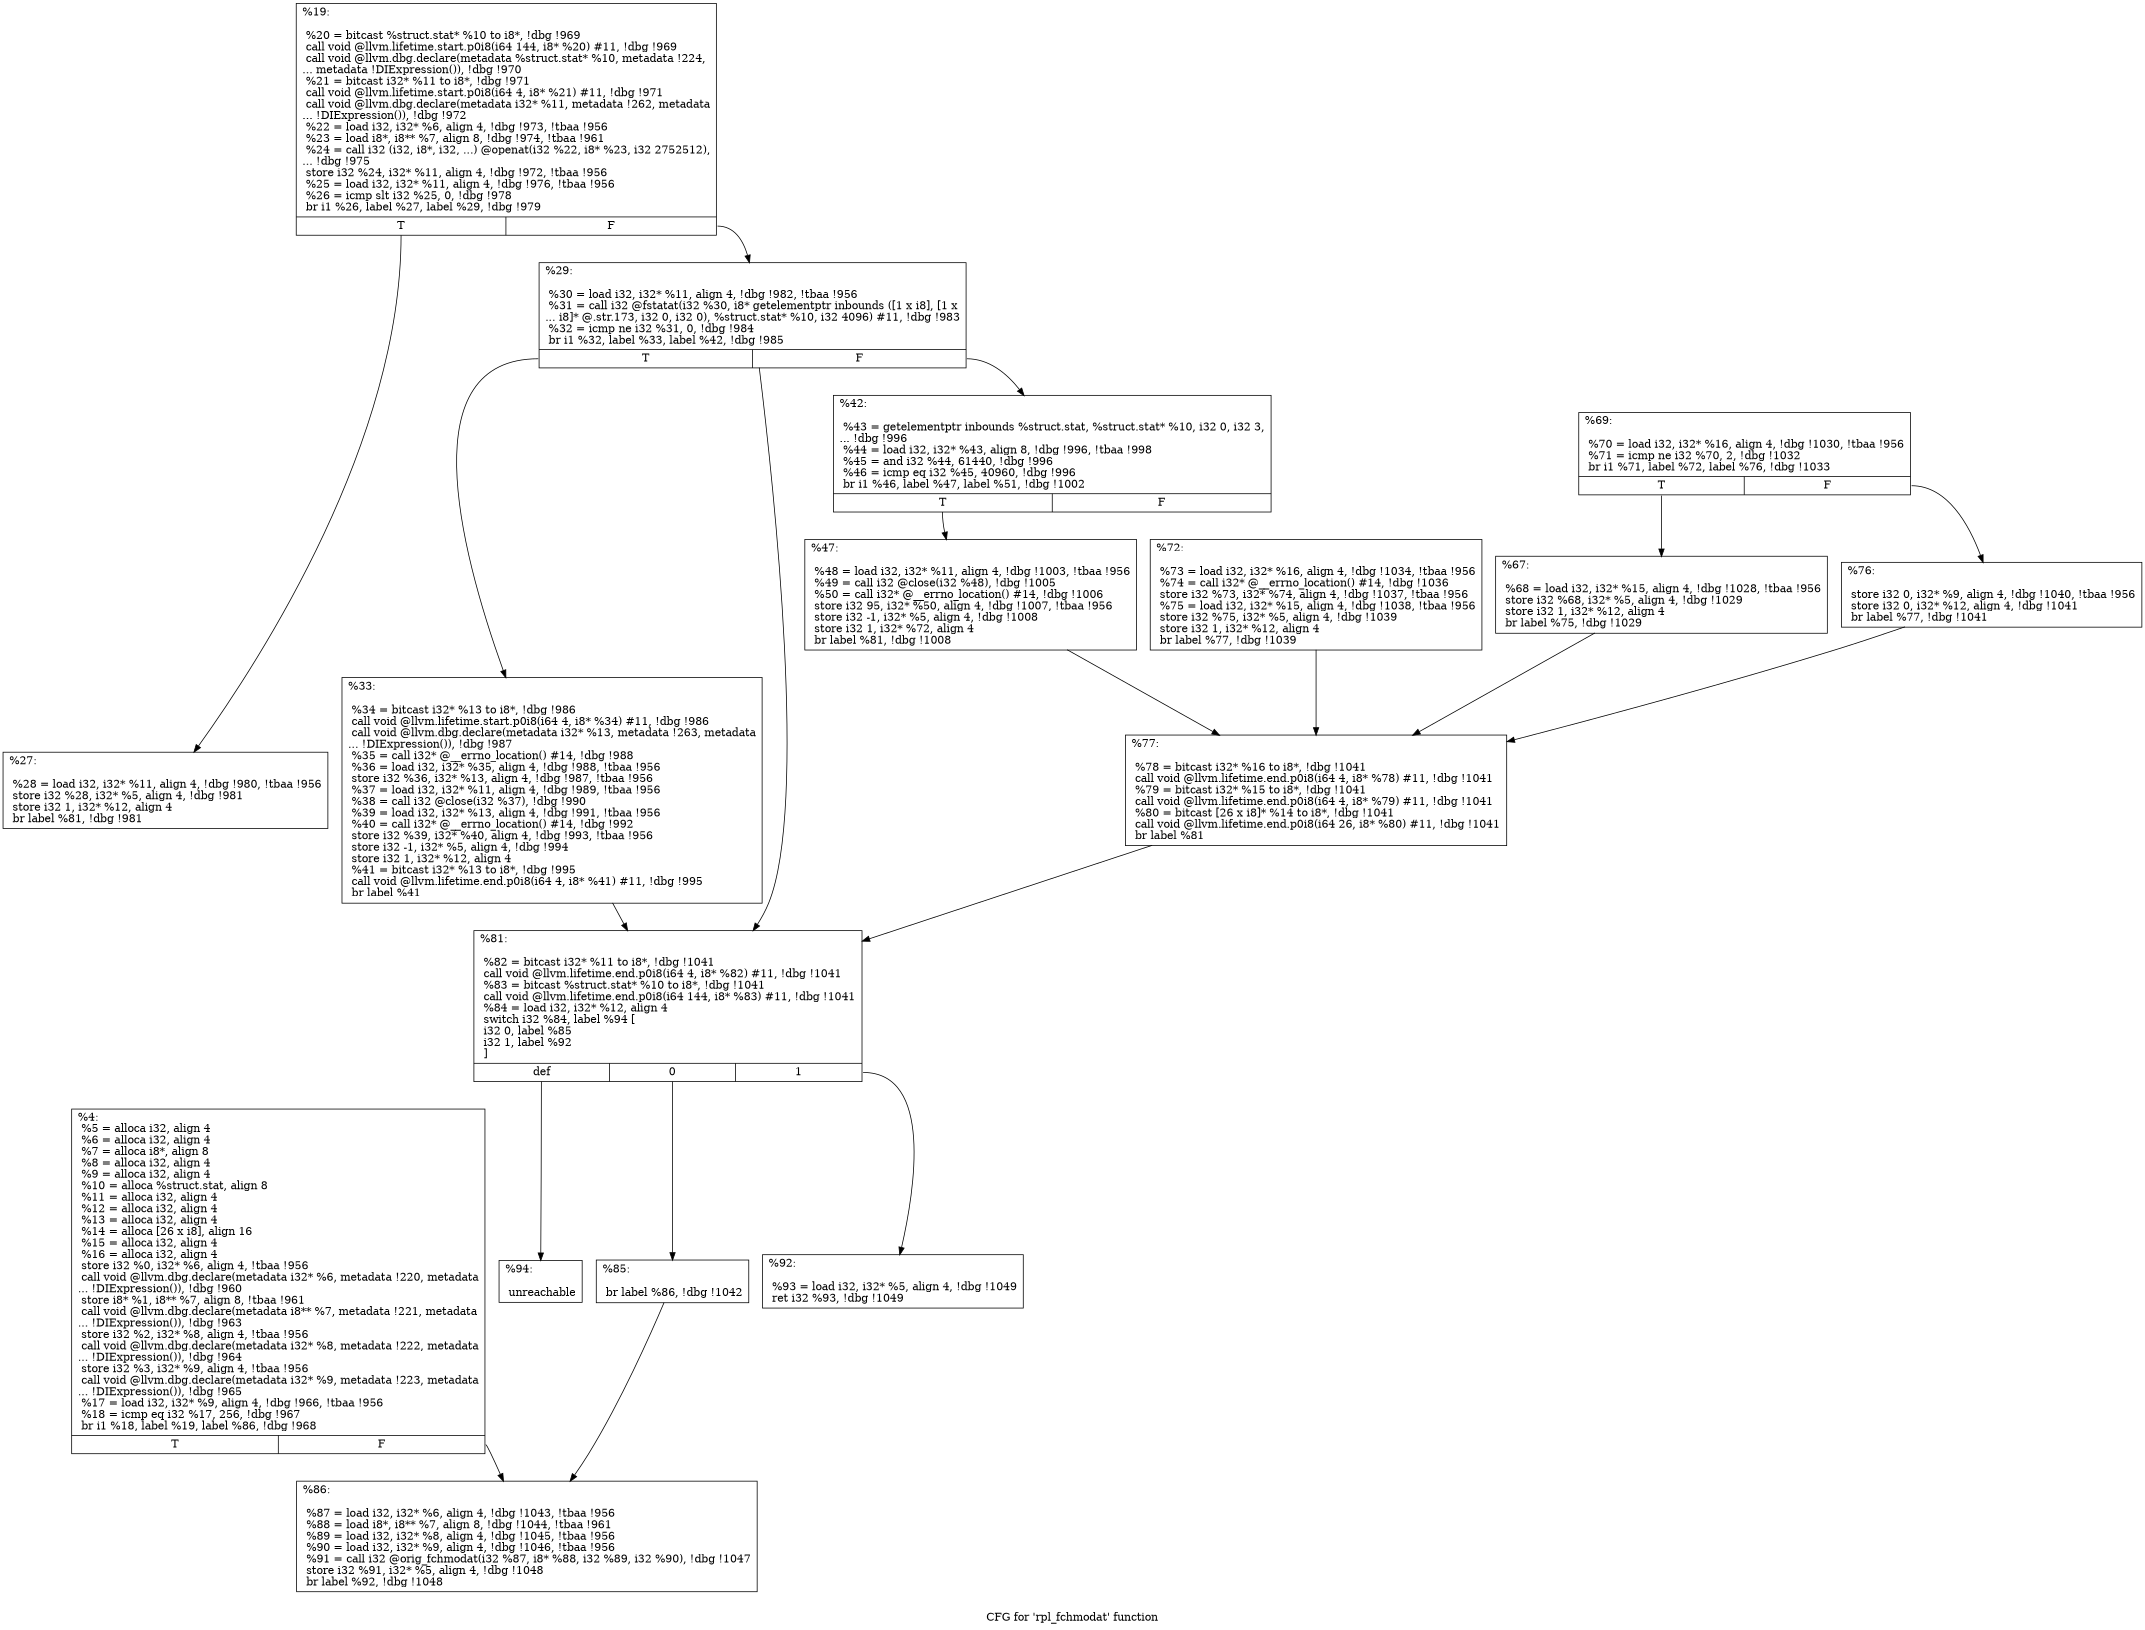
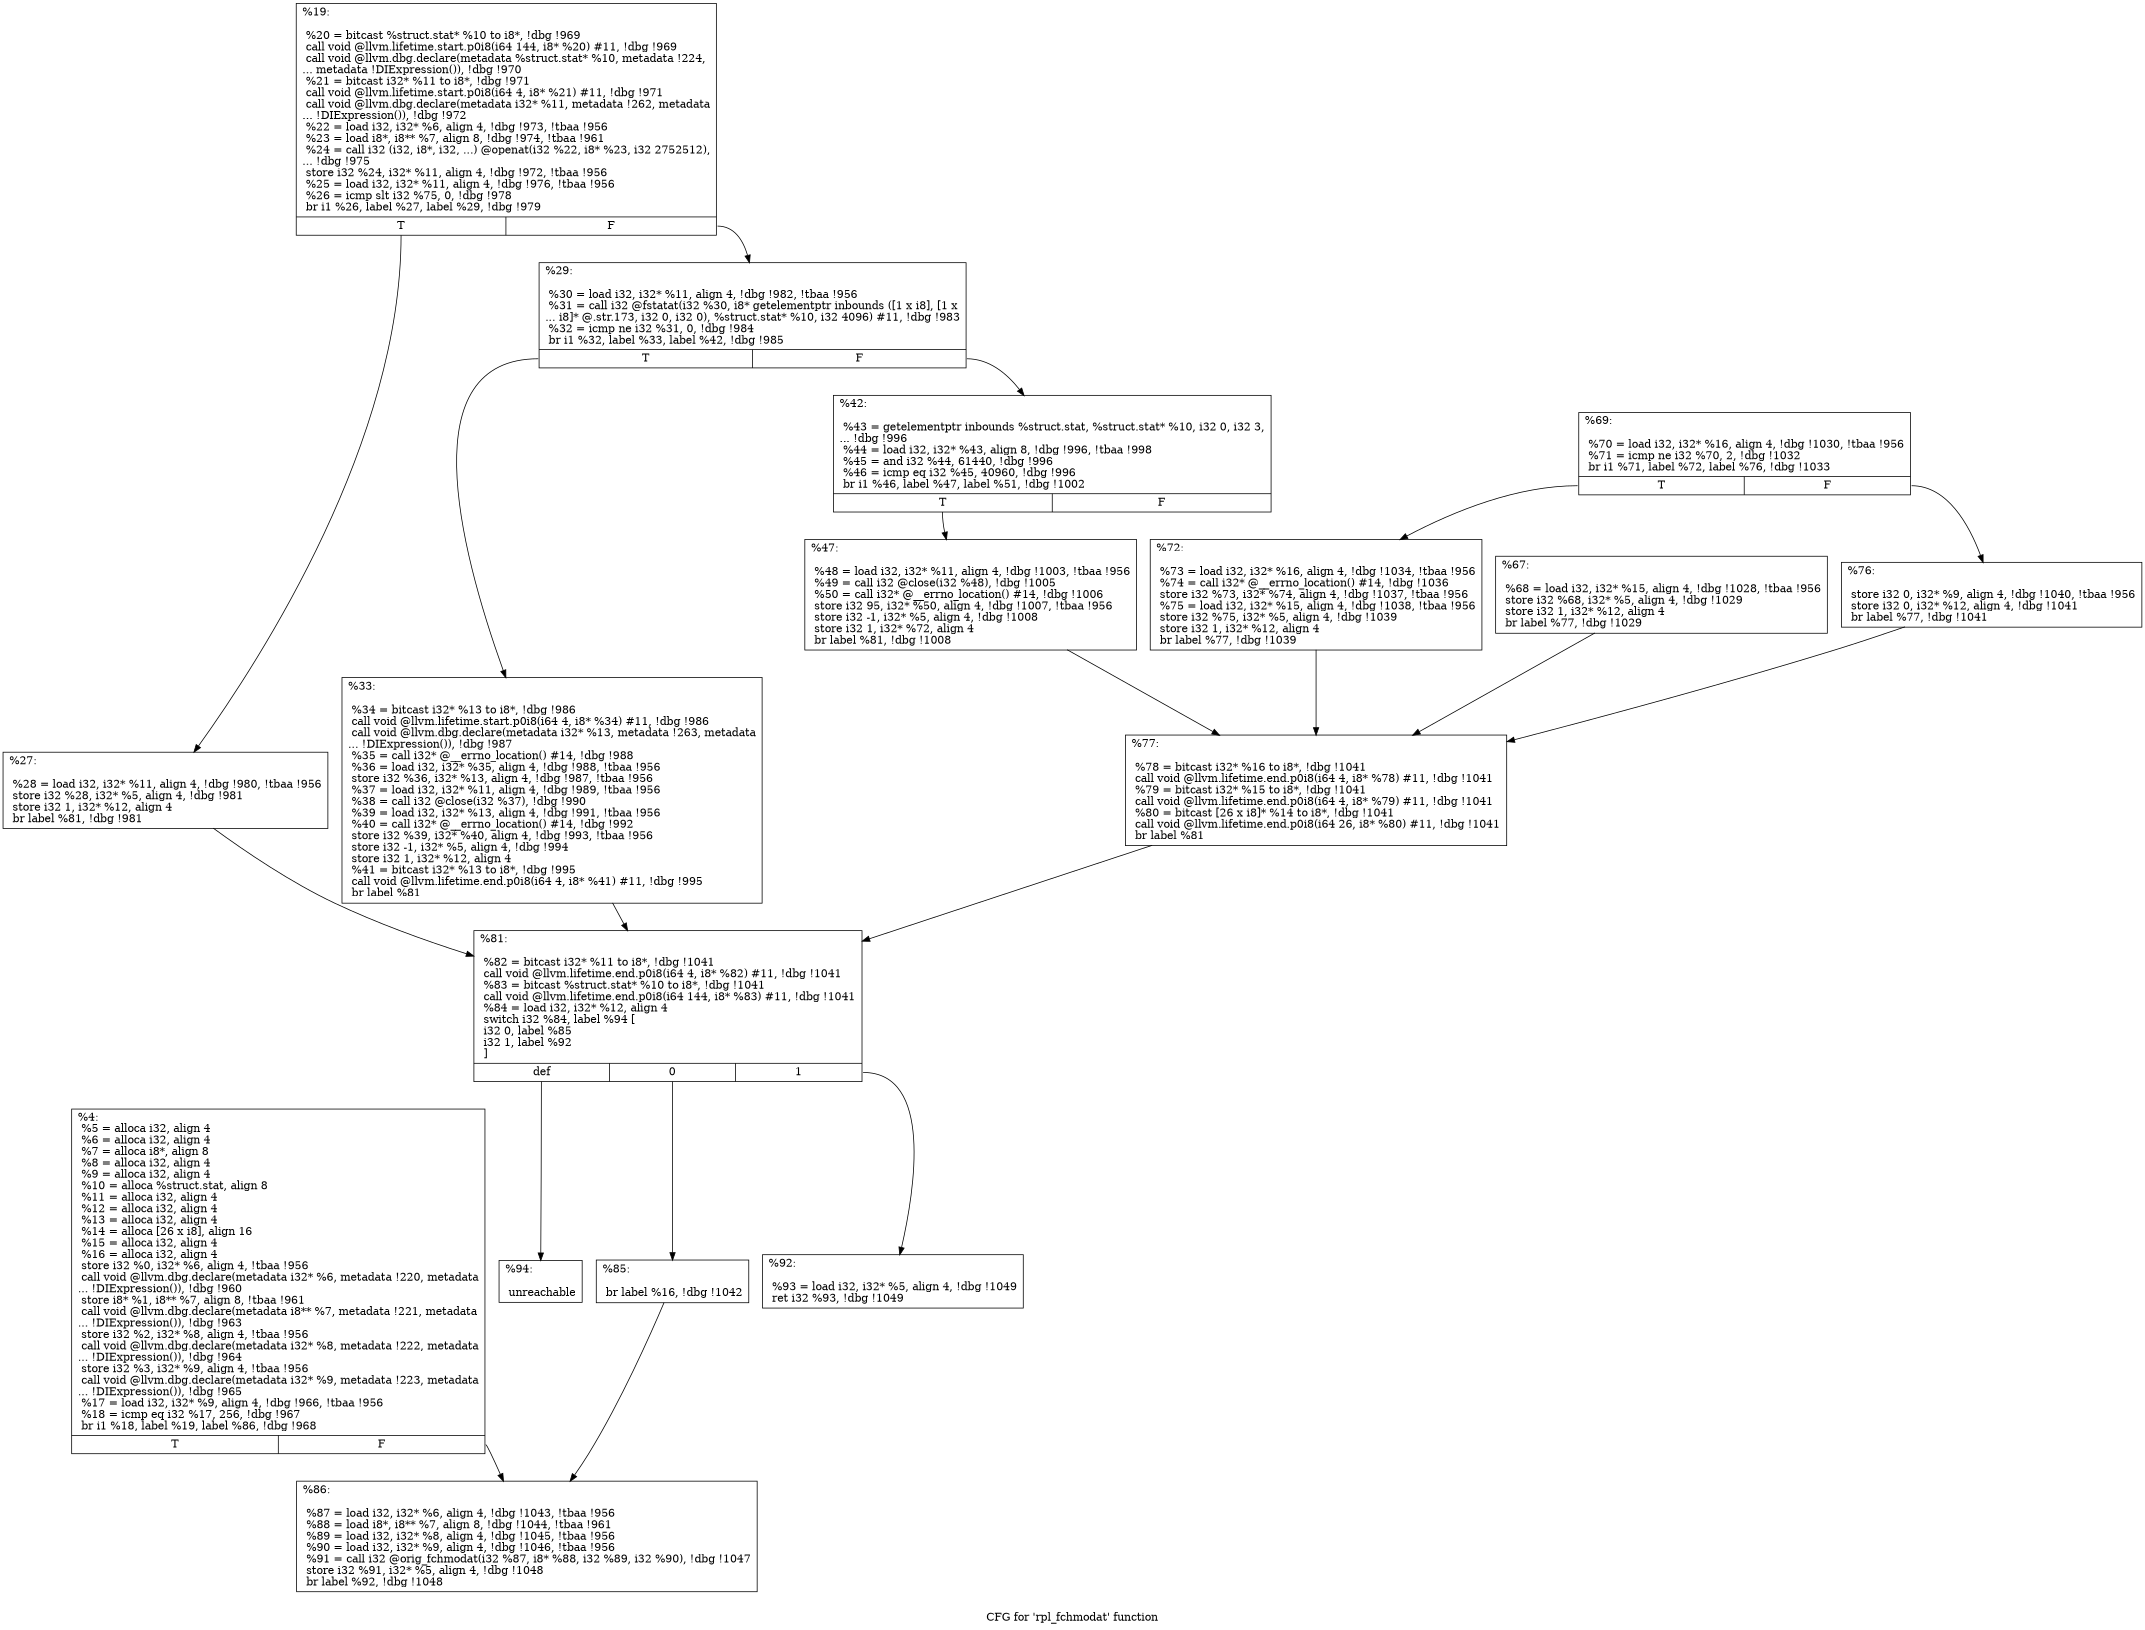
node "%19:": text "%26 = icmp slt i32 %25, 0, !dbg !978" -> "%26 = icmp slt i32 %75, 0, !dbg !978"
edge "%69:" -> "%67:": now "%69:" -> "%72:"
node "%67:": text "br label %75, !dbg !1029" -> "br label %77, !dbg !1029"
edge "%29:" -> "%81:": now "%27:" -> "%81:"
node "%33:": text "br label %41" -> "br label %81"
node "%85:": text "br label %86, !dbg !1042" -> "br label %16, !dbg !1042"
